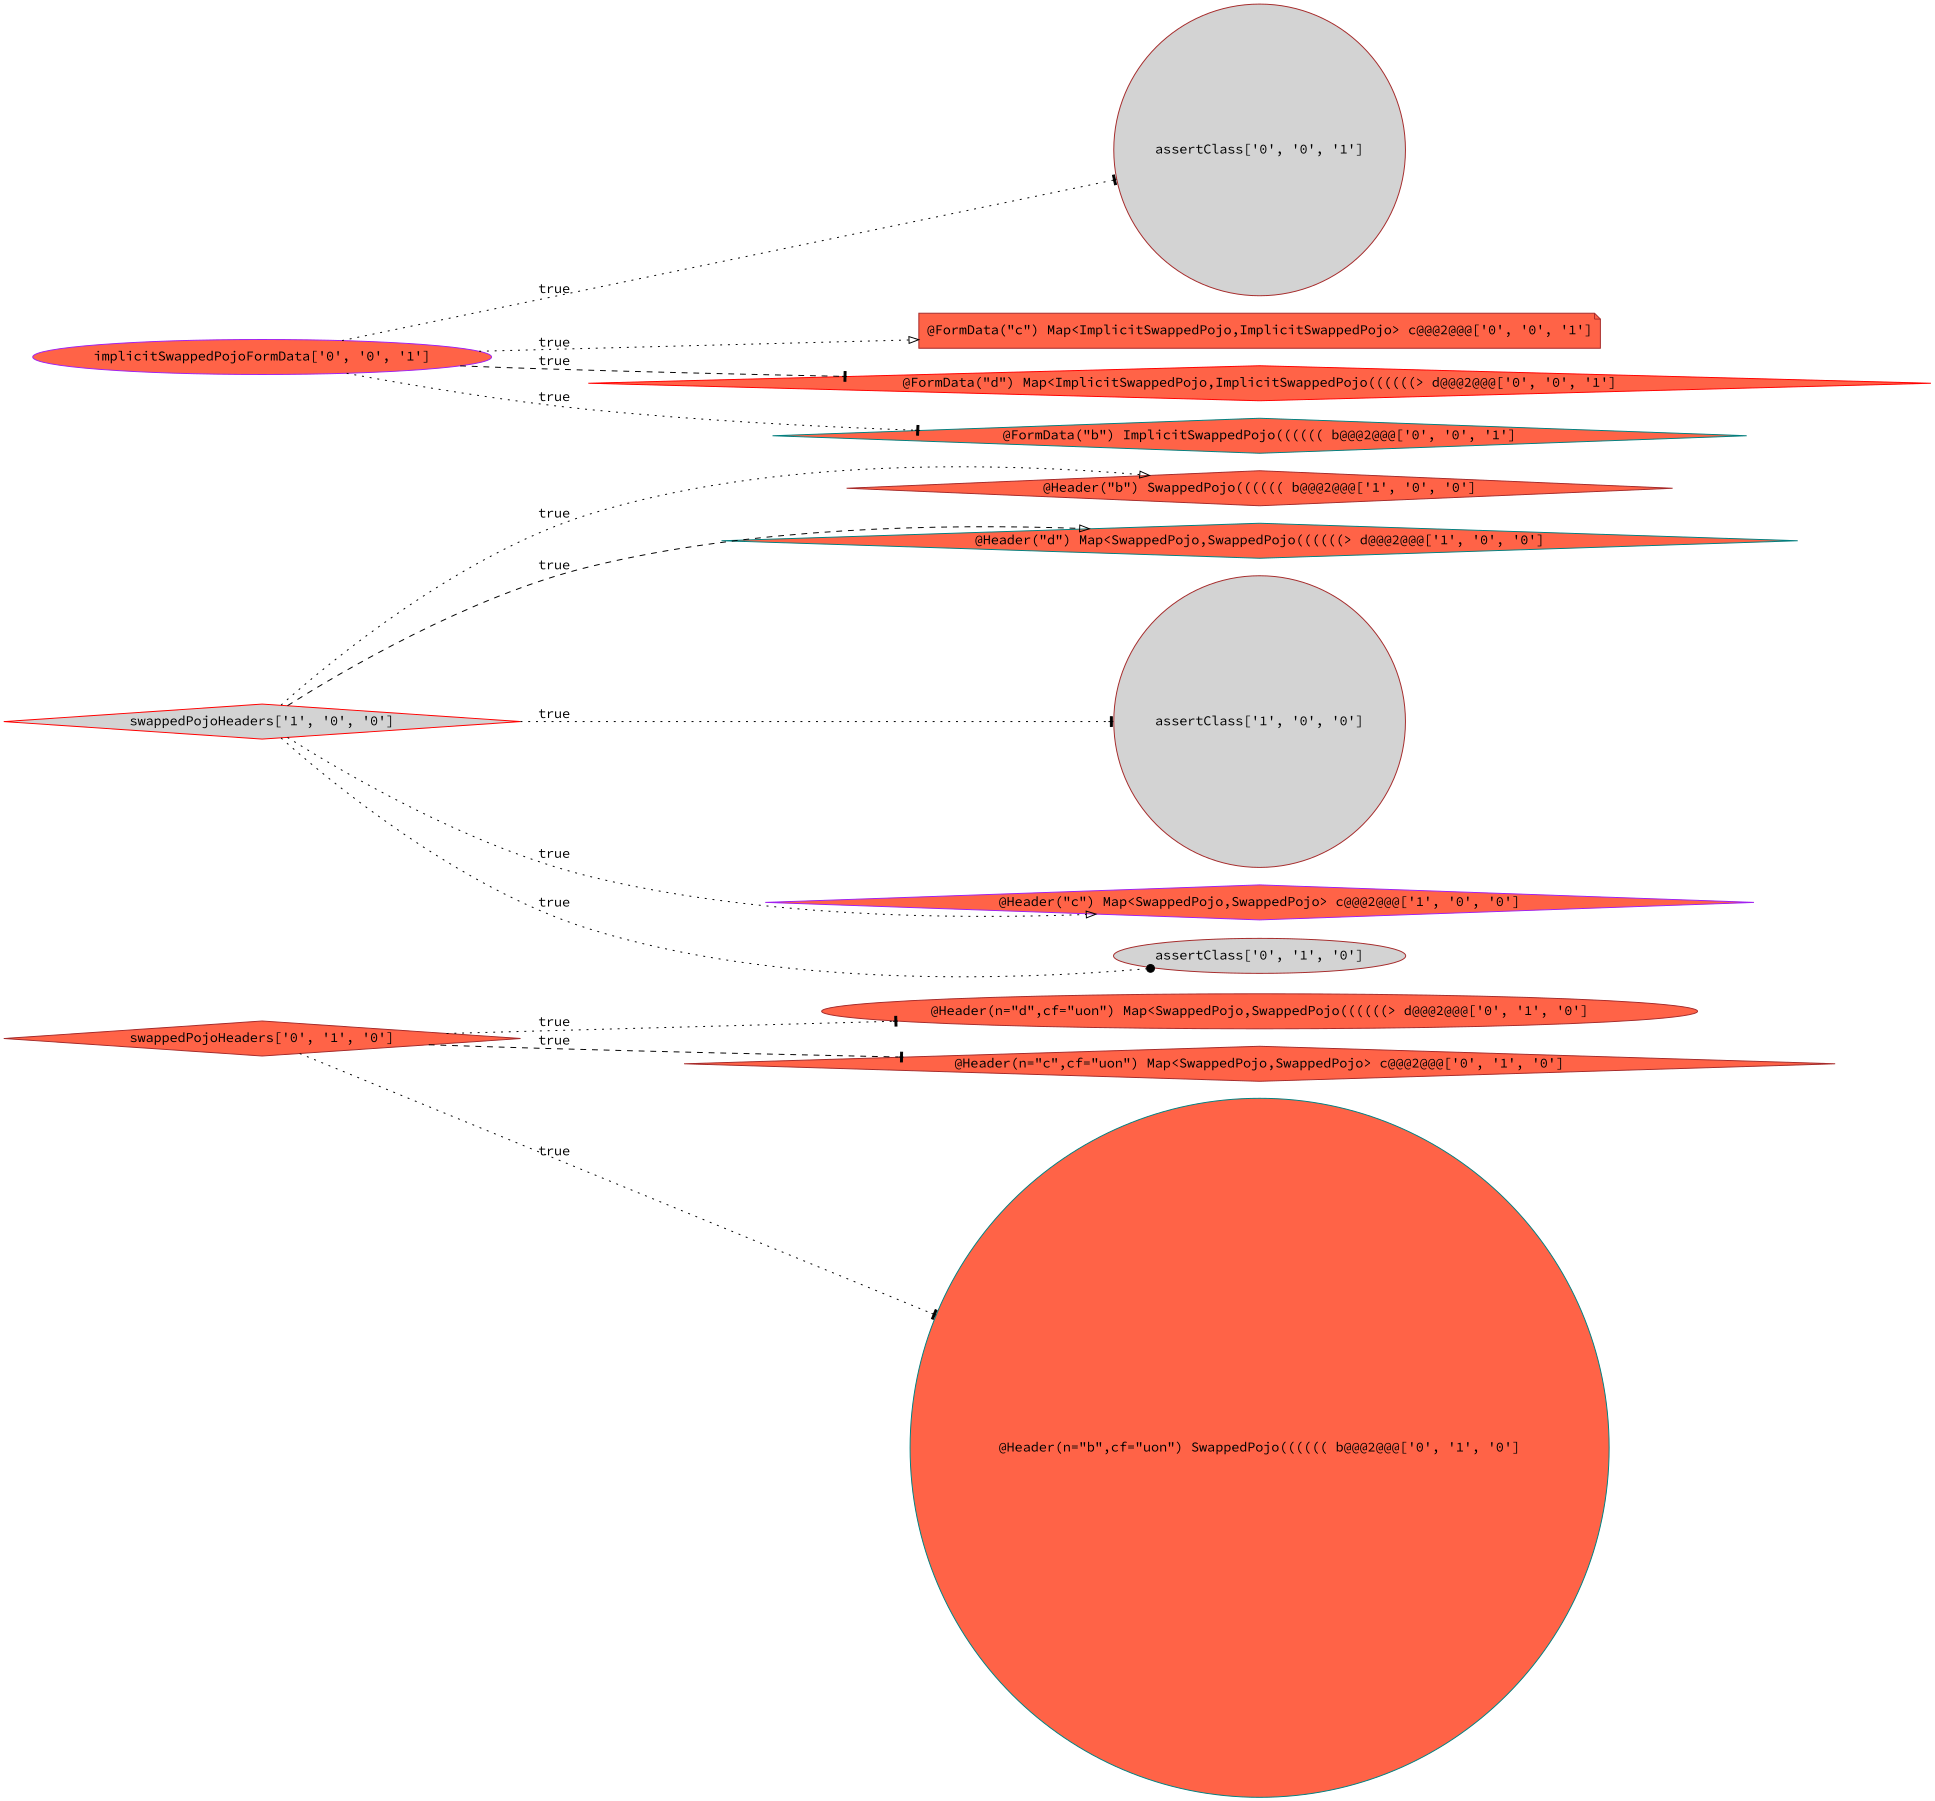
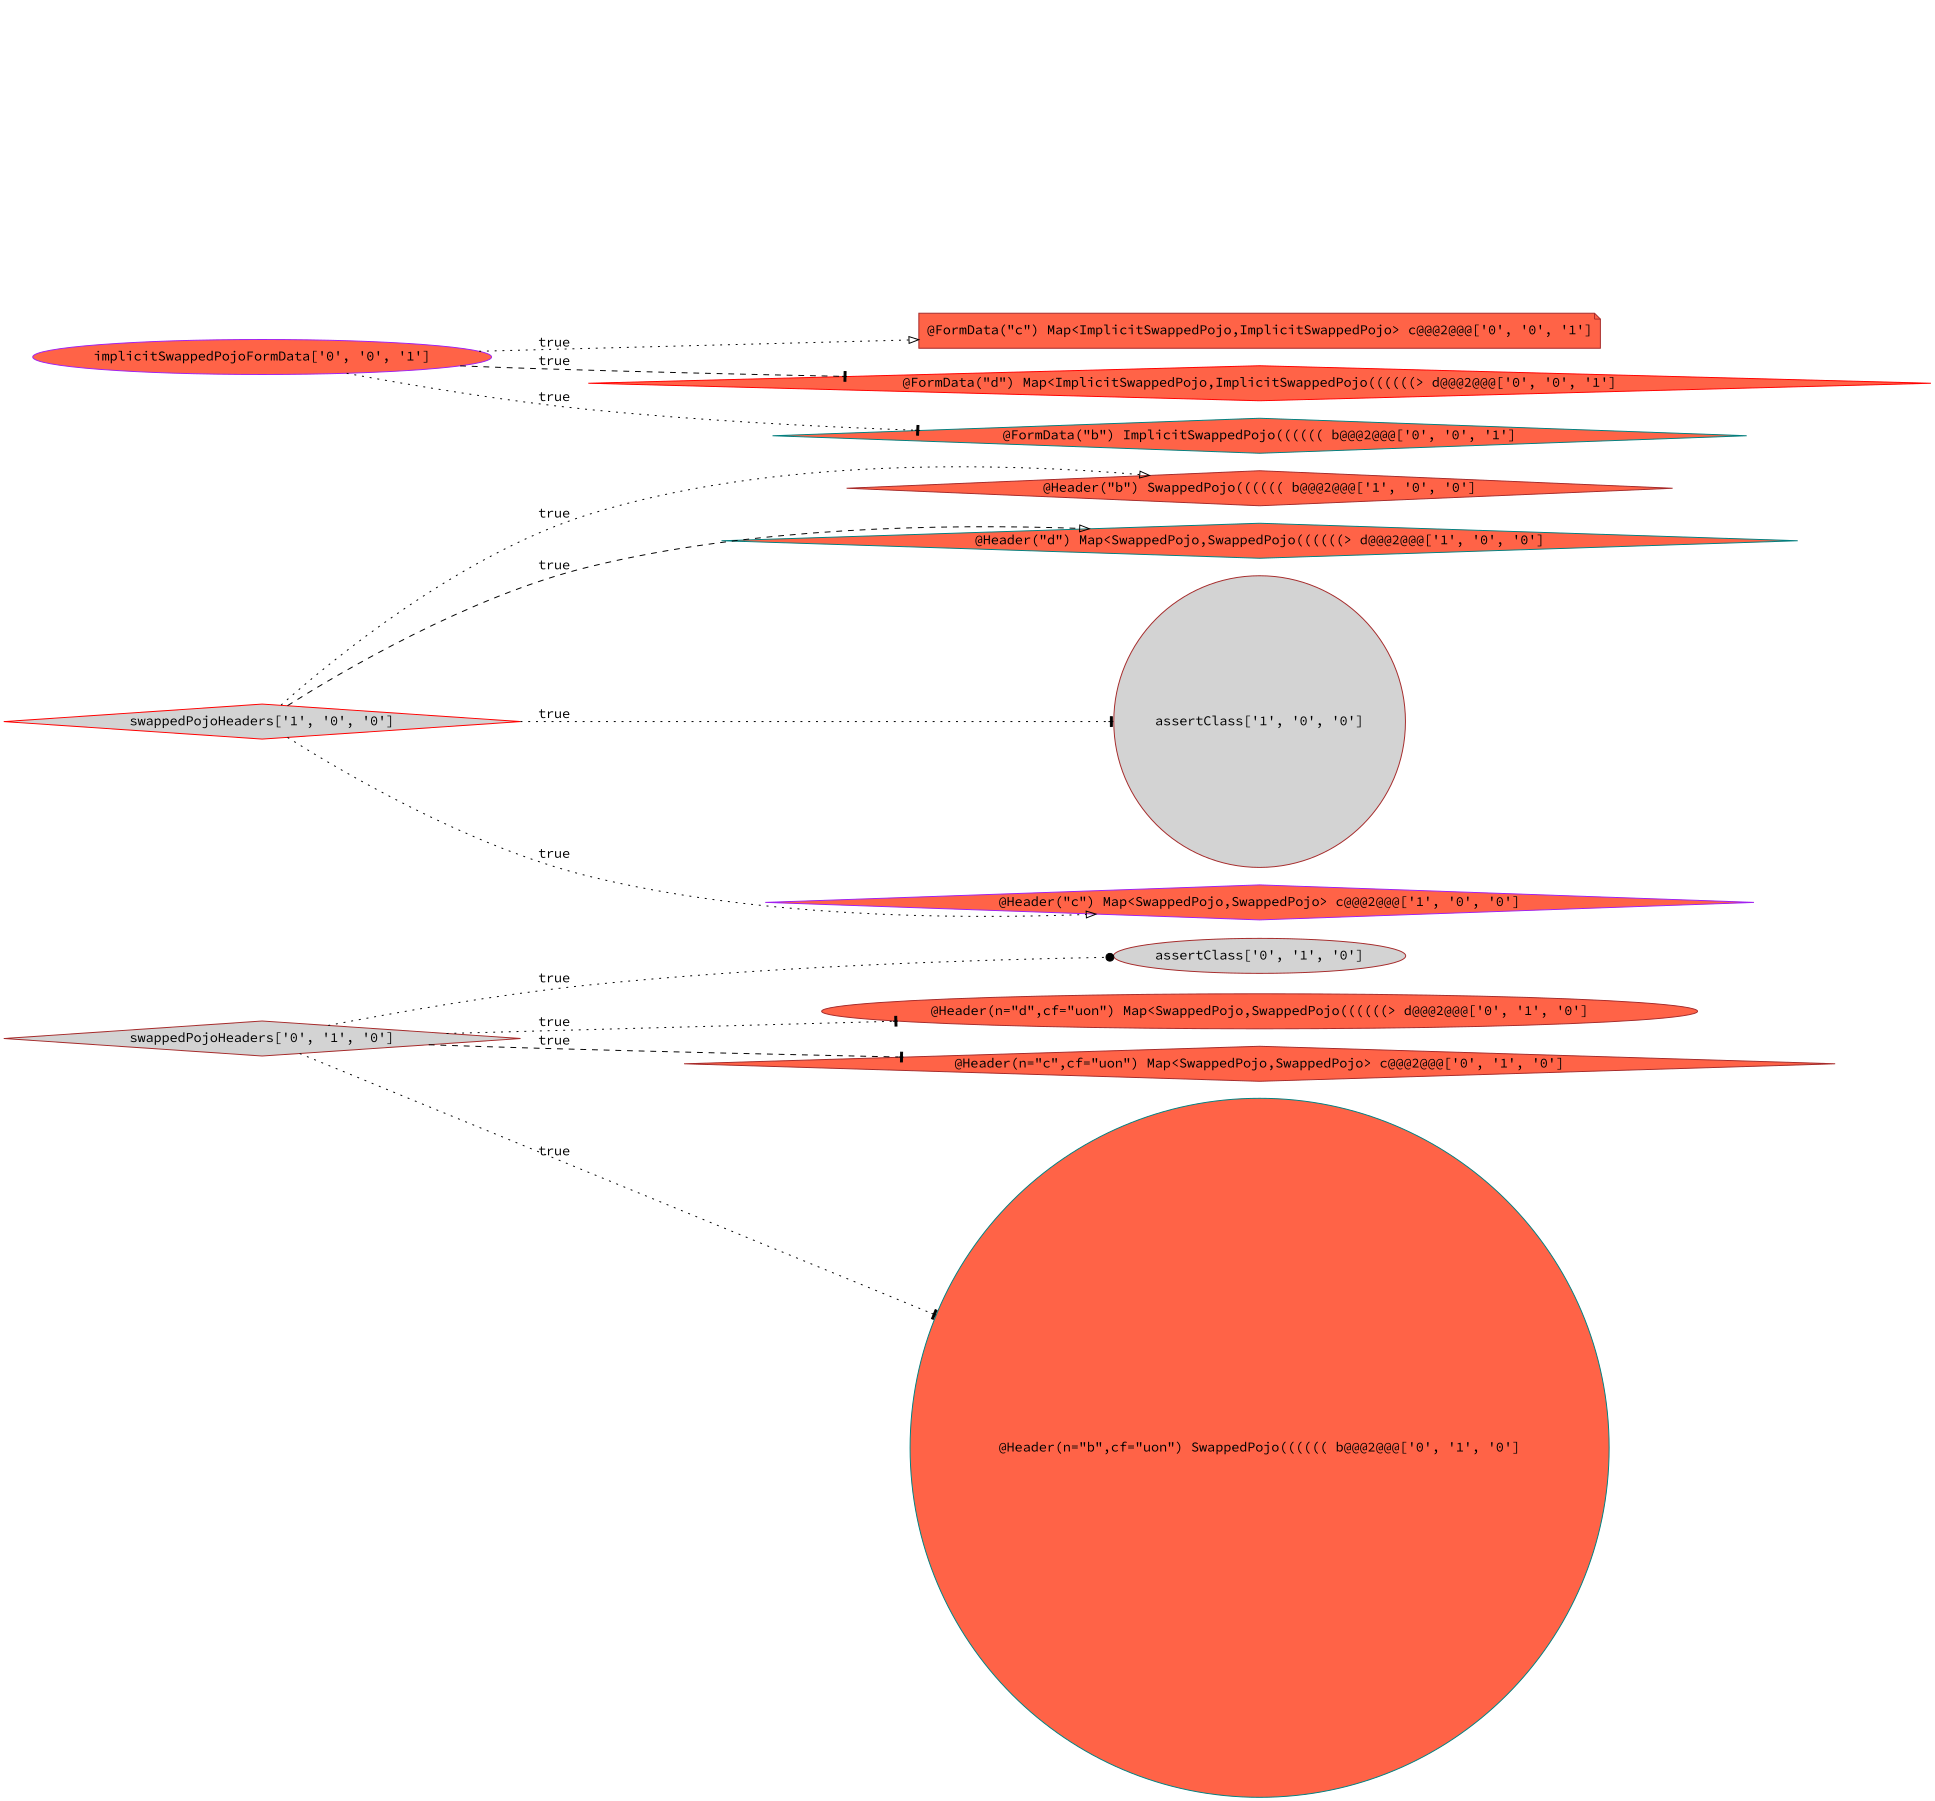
node "assertClass['0', '0', '1']": removed
edge "swappedPojoHeaders['1', '0', '0']" -> "assertClass['0', '1', '0']": now "swappedPojoHeaders['0', '1', '0']" -> "assertClass['0', '1', '0']"
node "swappedPojoHeaders['0', '1', '0']": fillcolor tomato -> lightgray
